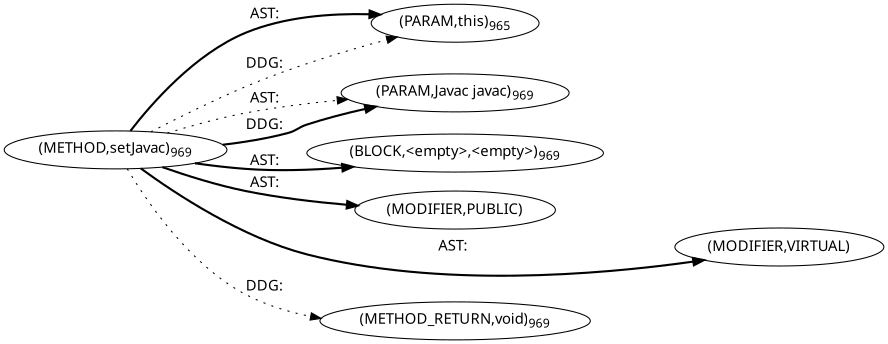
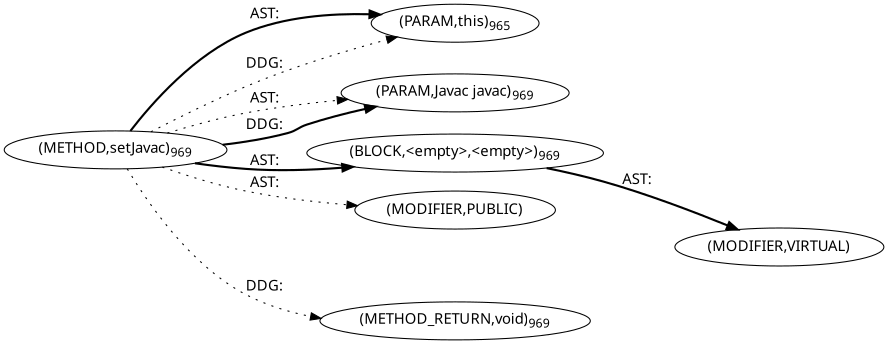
edge "(METHOD,setJavac)" -> "(MODIFIER,PUBLIC)": style bold -> dotted
edge "(METHOD,setJavac)" -> "(MODIFIER,VIRTUAL)": now "(BLOCK,<empty>,<empty>)" -> "(MODIFIER,VIRTUAL)"
